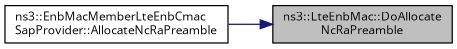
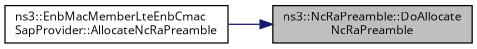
node "ns3::LteEnbMac::DoAllocate NcRaPreamble": label "ns3::LteEnbMac::DoAllocate NcRaPreamble" -> "ns3::NcRaPreamble::DoAllocate NcRaPreamble"
